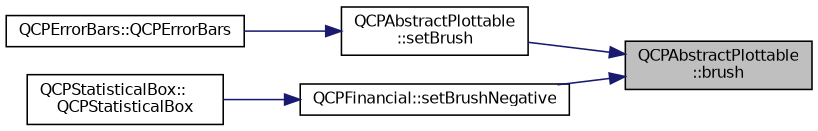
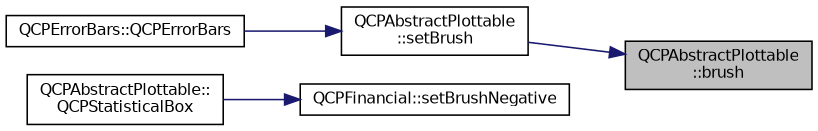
edge "QCPFinancial::setBrushNegative" -> "QCPAbstractPlottable ::brush": removed
node "QCPStatisticalBox:: QCPStatisticalBox": label "QCPStatisticalBox:: QCPStatisticalBox" -> "QCPAbstractPlottable:: QCPStatisticalBox"
